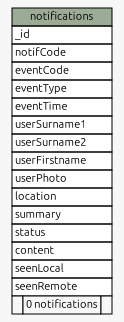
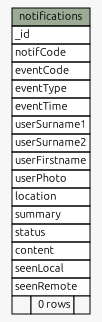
node "notifications": text "0 notifications" -> "0 rows"
